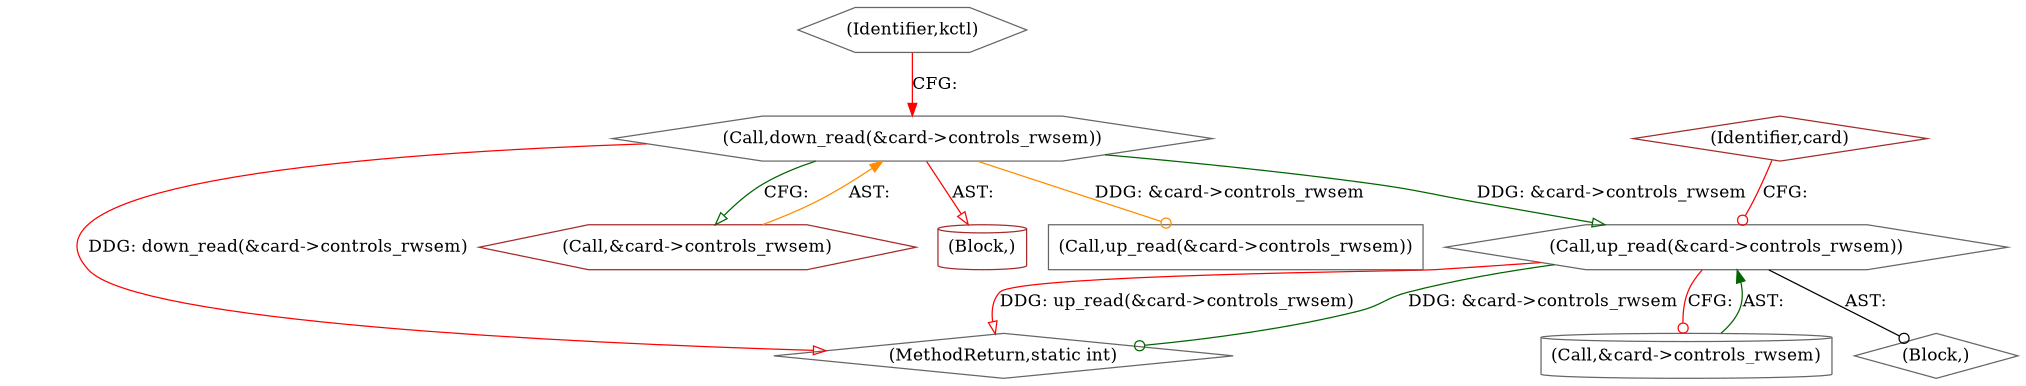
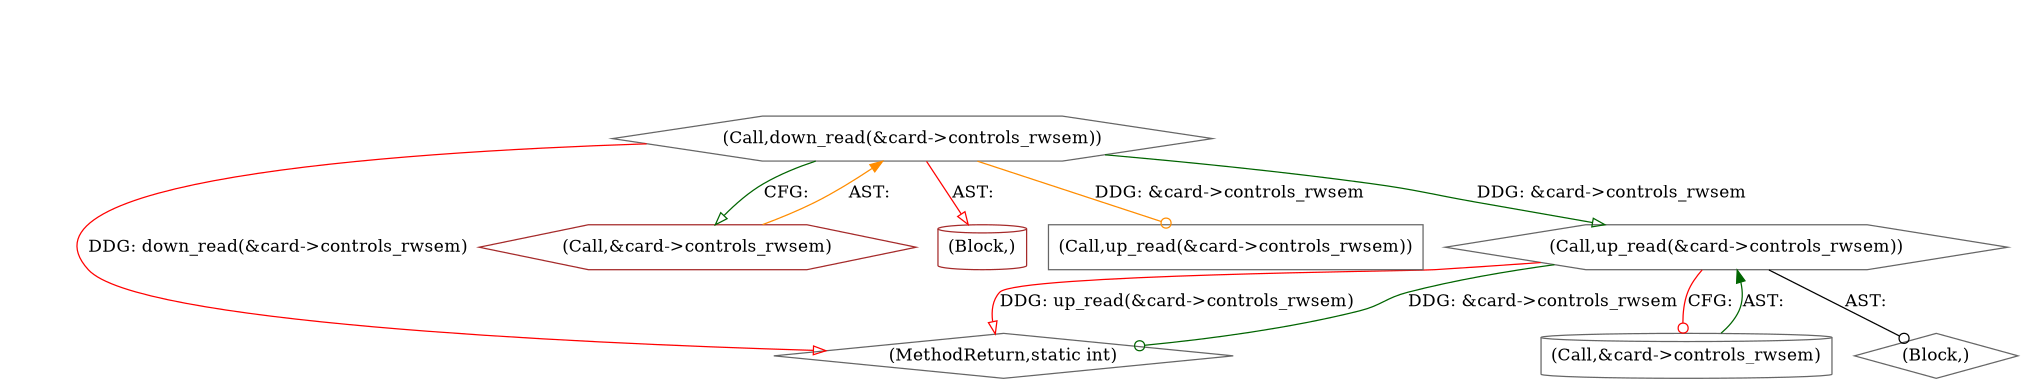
node "(Identifier,kctl)": removed
node "(Identifier,card)": removed
